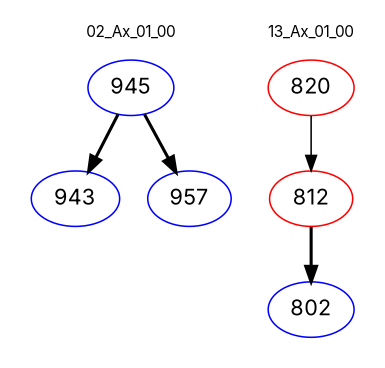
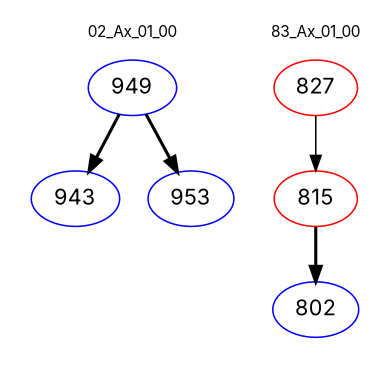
cluster "13_Ax_01_00": label "13_Ax_01_00" -> "83_Ax_01_00"
node "945": label "945" -> "949"
node "820": label "820" -> "827"
node "957": label "957" -> "953"
node "812": label "812" -> "815"
